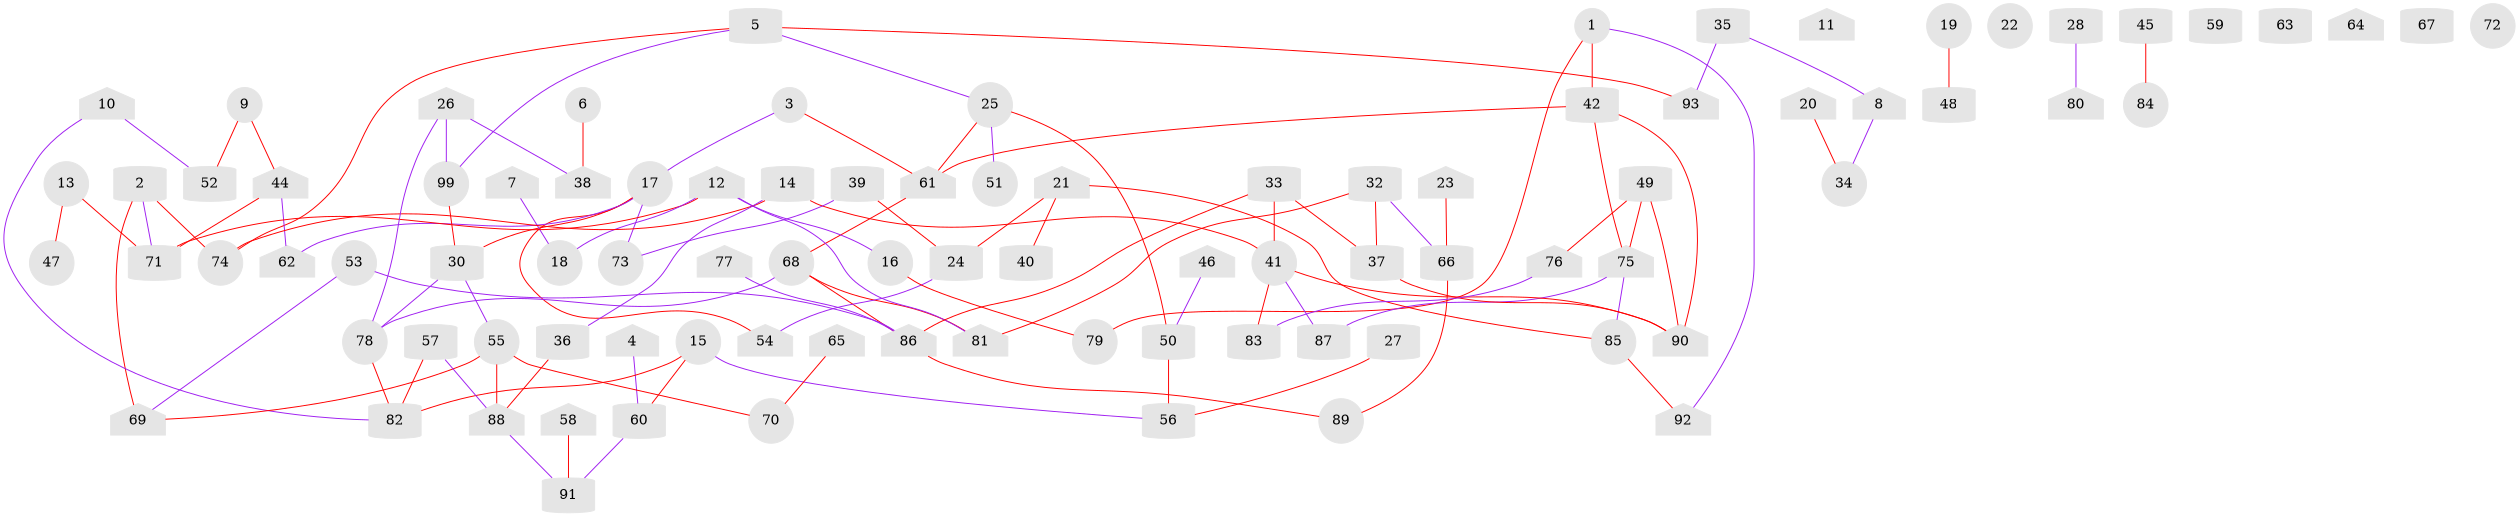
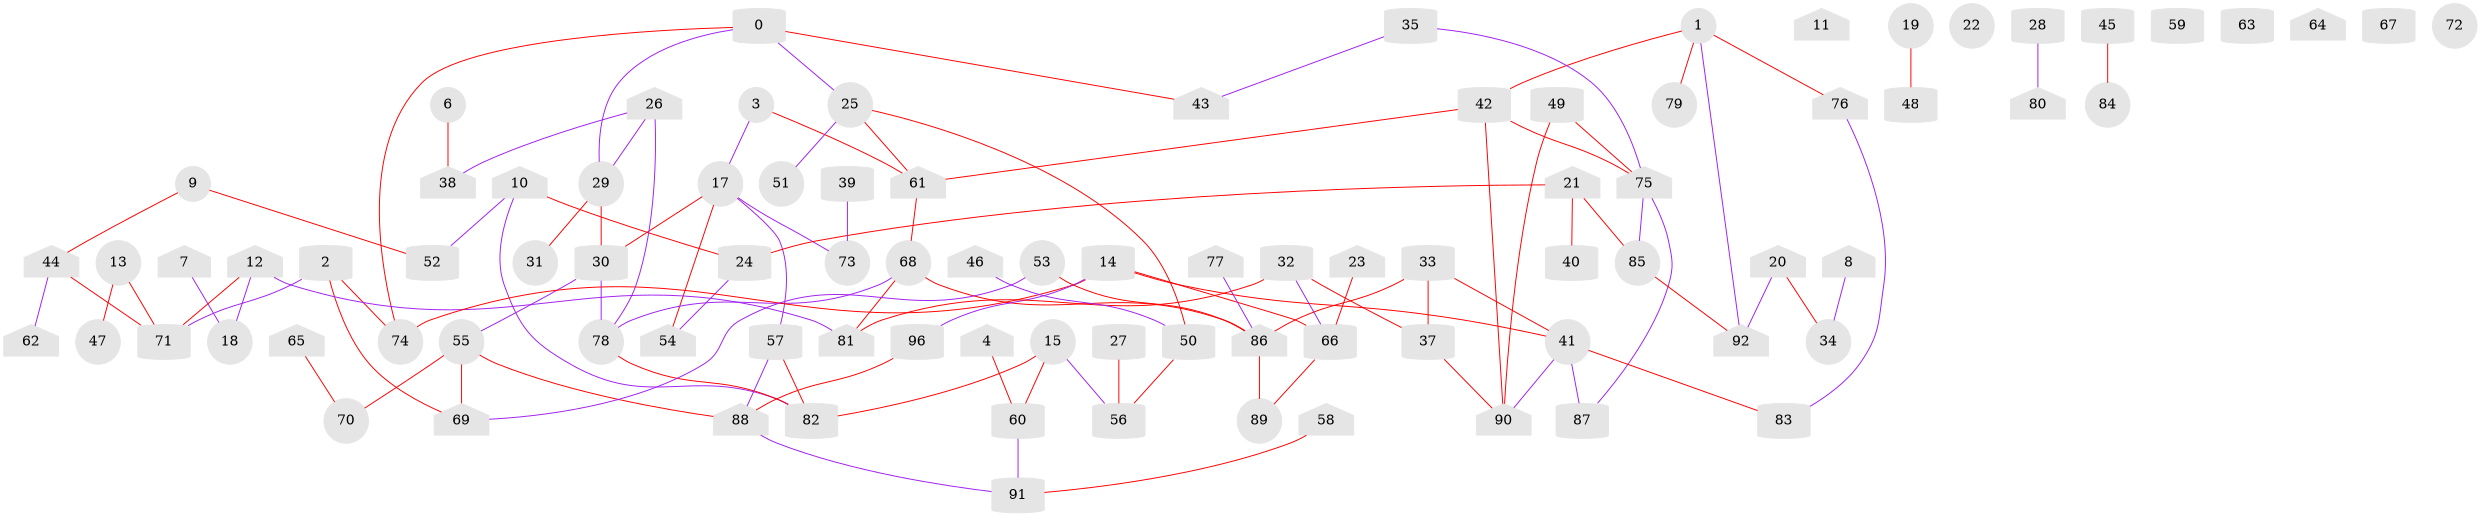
node "5": label "5" -> "0"
edge "35" -- "8": now "35" -- "75"
node "93": label "93" -> "43"
node "99": label "99" -> "29"
edge "39" -- "24": now "10" -- "24"
edge "17" -- "62": now "17" -- "57"
edge "49" -- "76": now "1" -- "76"
node "31": added
node "16": removed
edge "41" -- "90": color red -> purple
edge "53" -- "86": color purple -> red
edge "20" -- "92": added
edge "14" -- "66": added
node "36": label "36" -> "96"
edge "4" -- "60": color purple -> red
